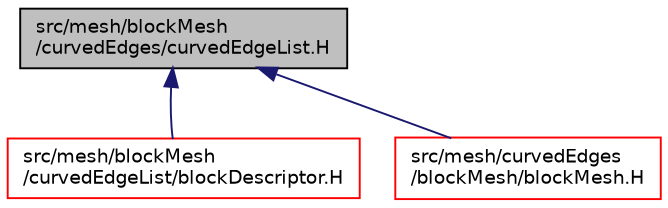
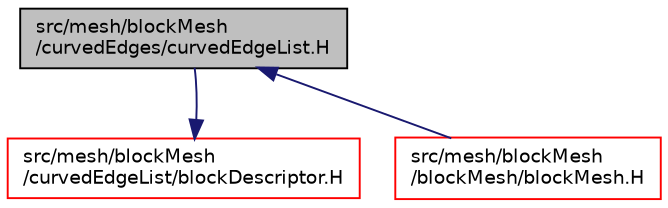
edge "src/mesh/blockMesh /curvedEdgeList/blockDescriptor.H" -> "src/mesh/blockMesh /curvedEdges/curvedEdgeList.H": reversed
node "src/mesh/curvedEdges /blockMesh/blockMesh.H": label "src/mesh/curvedEdges /blockMesh/blockMesh.H" -> "src/mesh/blockMesh /blockMesh/blockMesh.H"
